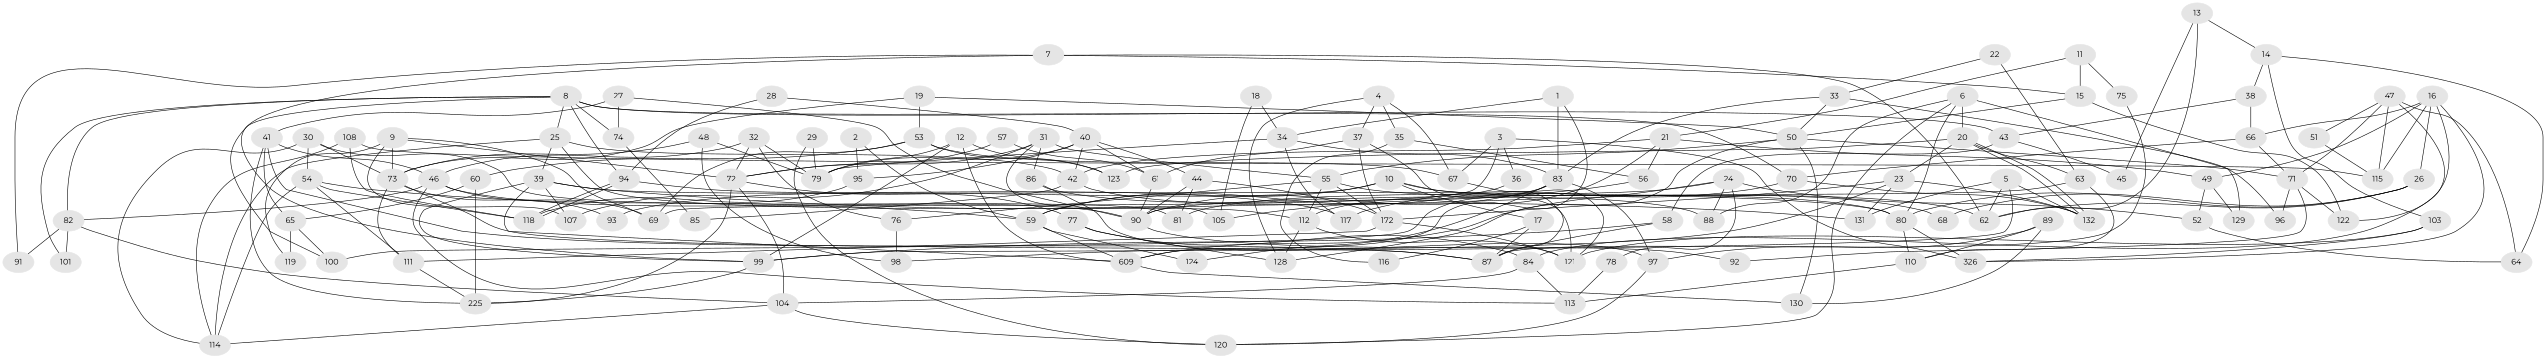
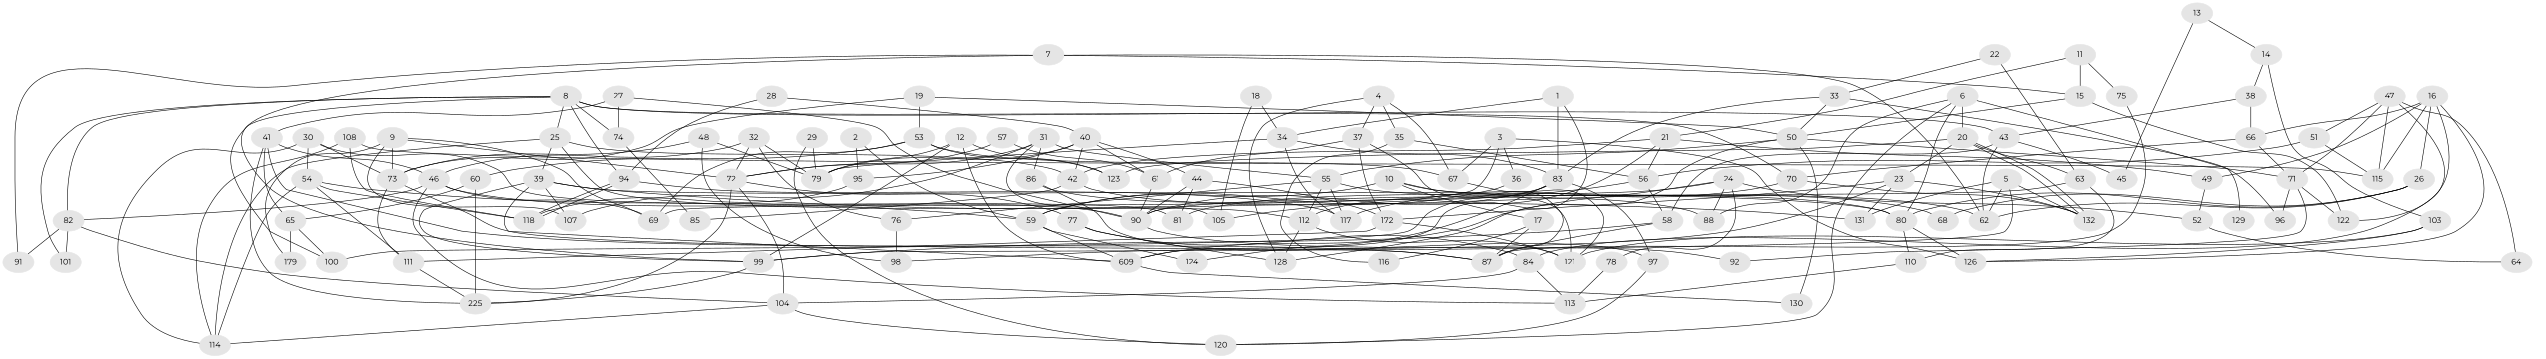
edge "14" -- "64": removed
edge "51" -- "56": added
edge "13" -- "62": now "43" -- "62"
edge "55" -- "172": now "55" -- "117"
edge "56" -- "58": added
edge "49" -- "129": removed
node "93": removed
node "89": removed
node "119": label "119" -> "179"
node "326": label "326" -> "126"
